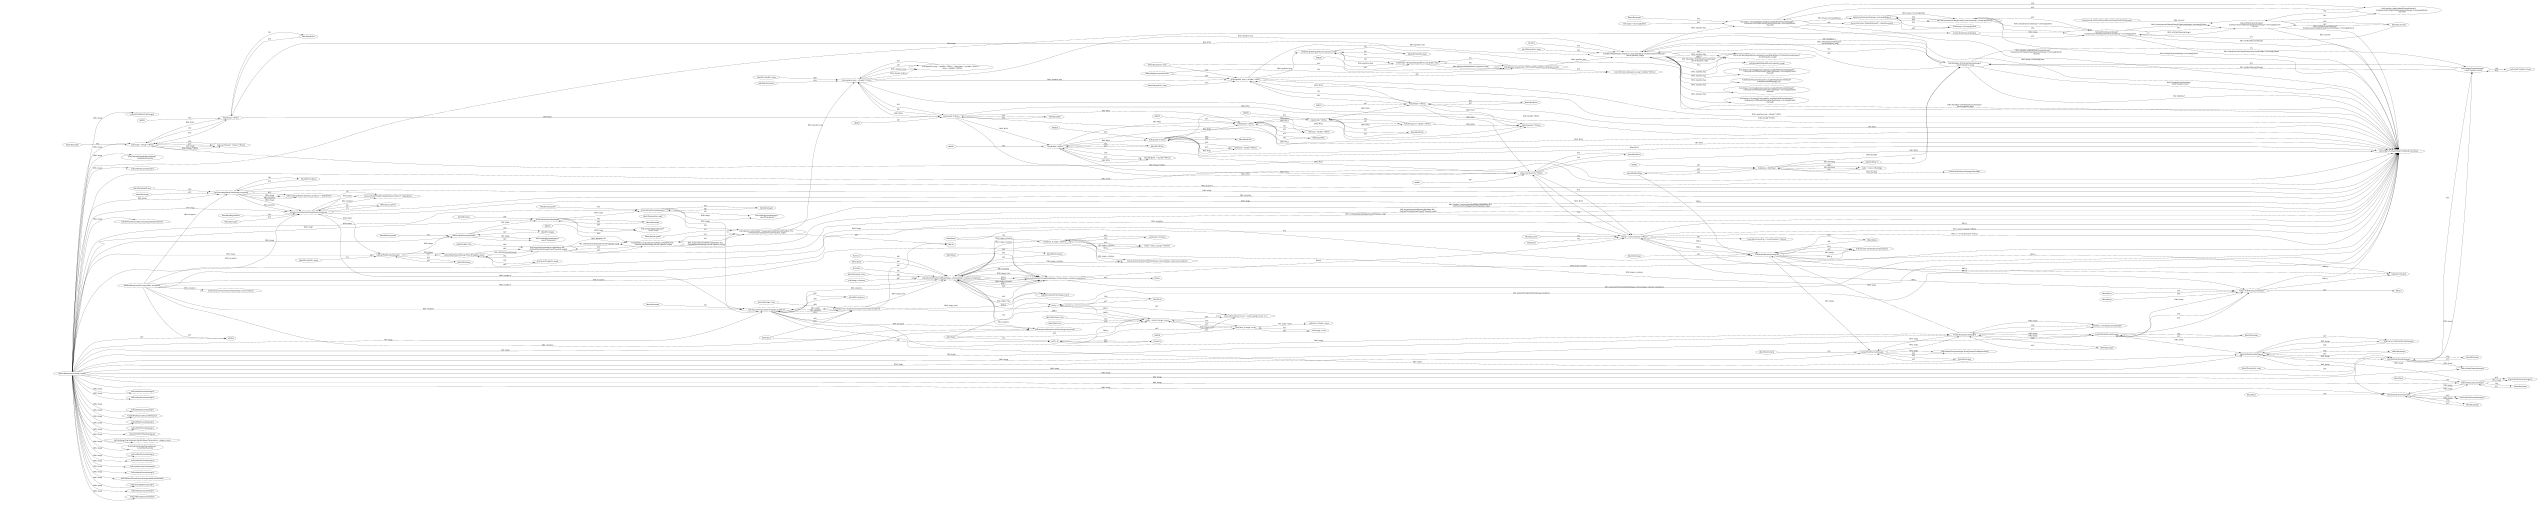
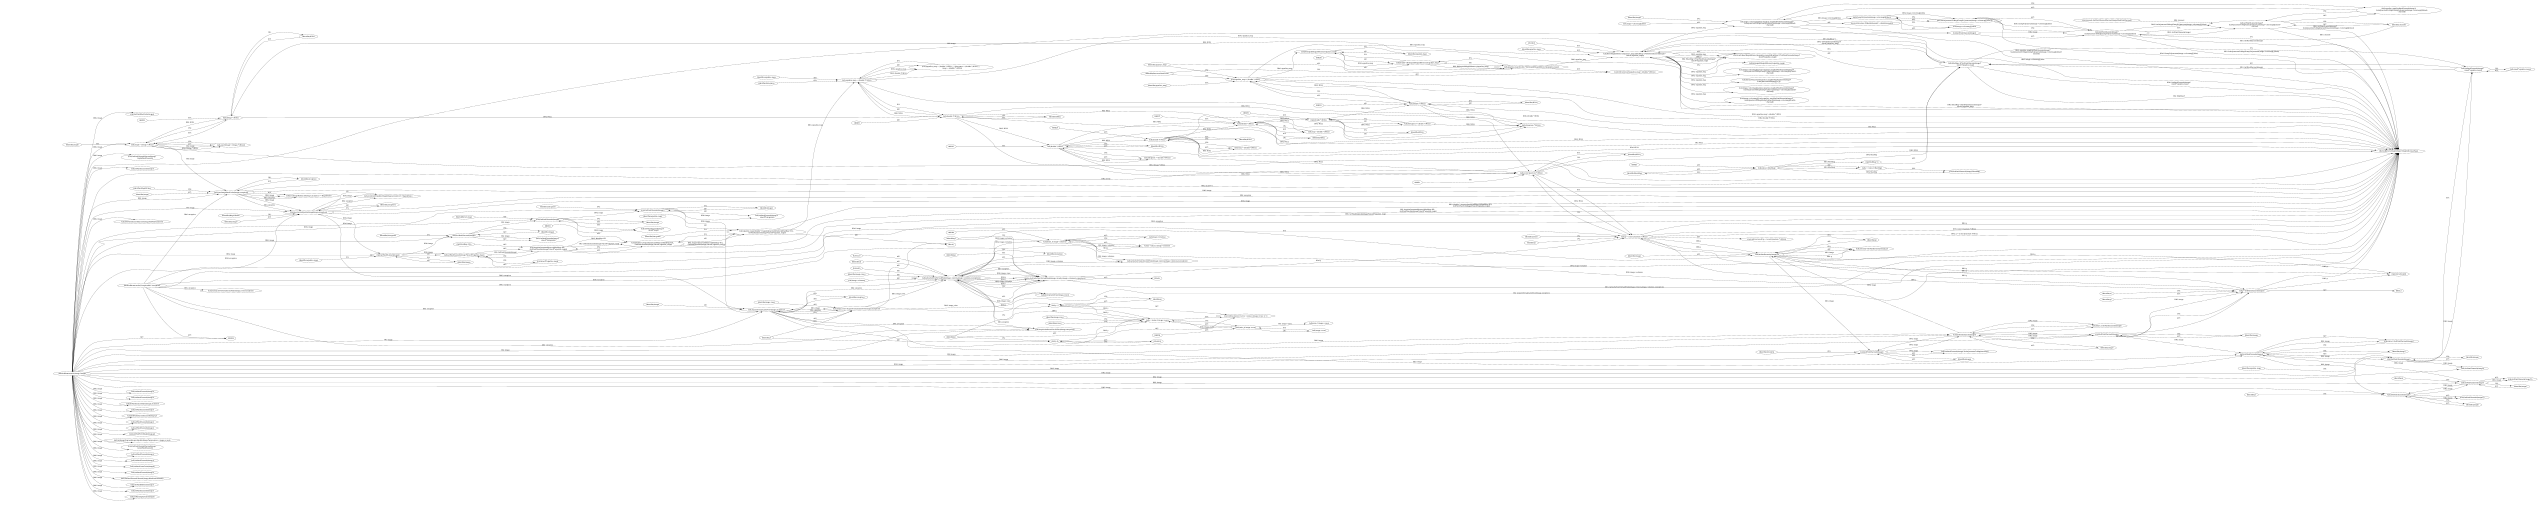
edge "(Call,equalize_map == (double *) NULL)" -> "(Call,equalize_map != (double *) NULL)": removed, label "DDG: equalize_map"
edge "(Call,image != (Image *) NULL)" -> "(Call,SyncImagePixelCache(image,exception))": added, label "DDG: image"
edge "(Call,j <= (ssize_t) MaxMap)" -> "(Call,(ssize_t) MaxMap)": now "(Call,j <= (ssize_t) MaxMap)" -> "(Call,GetPixelChannels(image)*MaxMap)"
edge "(Identifier,MaxMap)" -> "(Call,GetPixelIntensity(image,p))": now "(Call,p+=GetPixelChannels(image))" -> "(Call,GetPixelIntensity(image,p))"
node "(Identifier,map)": label "(Identifier,map)" -> "(MethodReturn,map)"
node "1000338": added
node "(Call,GetPixelChannelTraits(image,channel))": added
